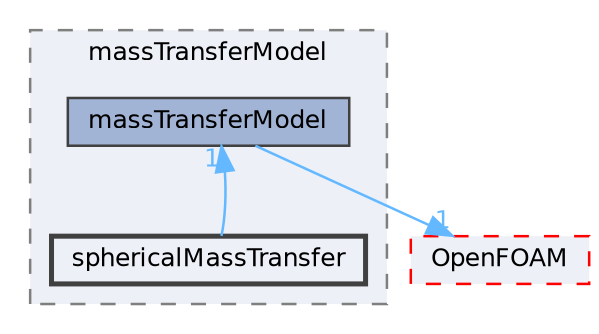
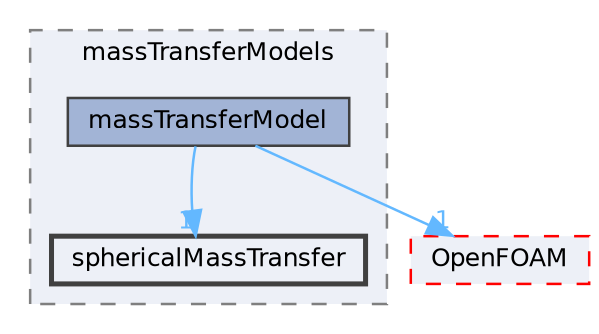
cluster "massTransferModel": label "massTransferModel" -> "massTransferModels"
edge "sphericalMassTransfer" -> "massTransferModel": reversed
